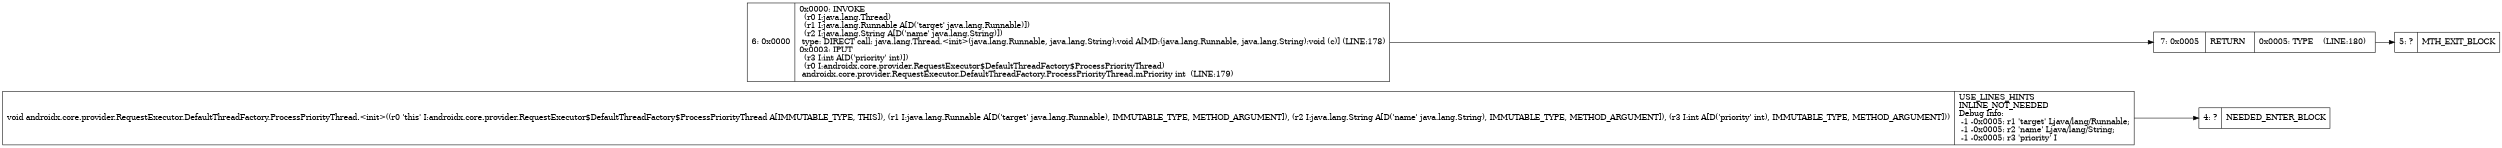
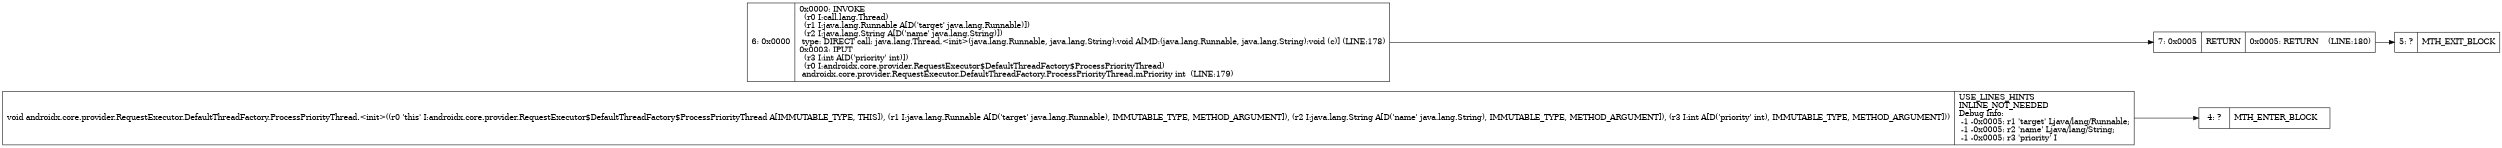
node "6: 0x0000": text "(r0 I:java.lang.Thread)" -> "(r0 I:call.lang.Thread)"
node "7: 0x0005": text "0x0005: TYPE    (LINE:180)" -> "0x0005: RETURN    (LINE:180)"
node "4: ?": text "NEEDED_ENTER_BLOCK" -> "MTH_ENTER_BLOCK"
